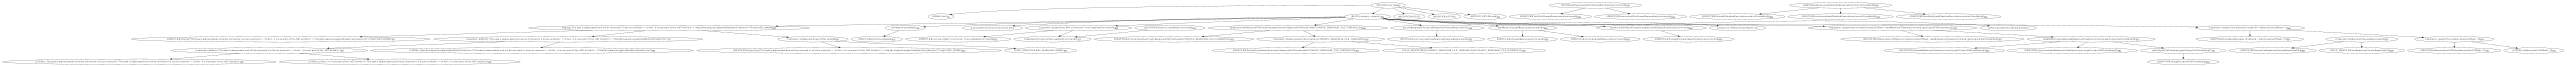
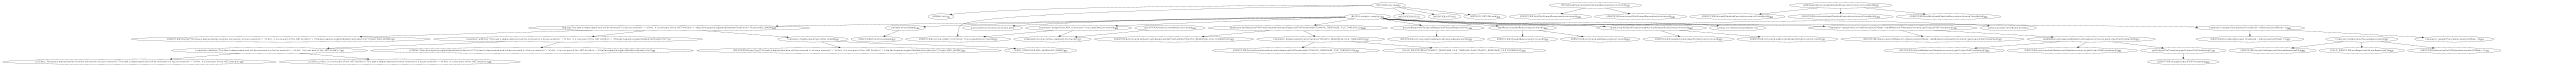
edge "(METHOD,execute)" -> "(BLOCK,<empty>,<empty>)": now "(METHOD,execute)" -> "(IDENTIFIER,command,ANY command = this.createNetCommand())"
node "(IDENTIFIER,command,addCompilerSpecificOptions(command))": added
edge "(<operator>.greaterThan,referencesOutOfDate > 0)" -> "(IDENTIFIER,referencesOutOfDate,referencesOutOfDate > 0)": now "(<operator>.fieldAccess,this.useResponseFile)" -> "(IDENTIFIER,referencesOutOfDate,referencesOutOfDate > 0)"
node "(LITERAL,0,referencesOutOfDate > 0)": removed
